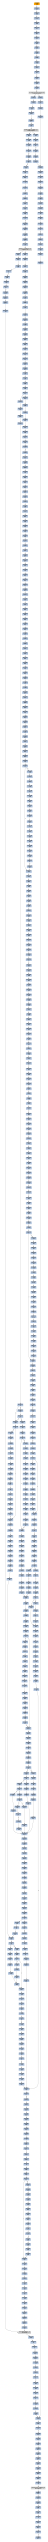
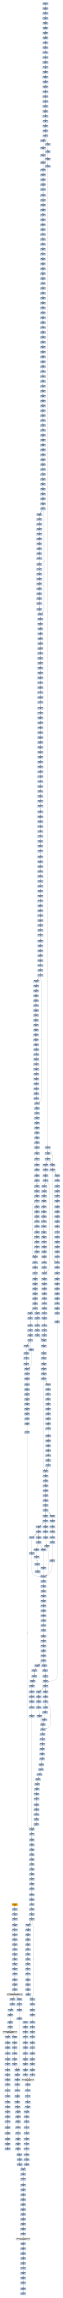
node "VIRTUALALLOC_KERNEL32_DLL VIRTUALALLOC": removed
node "0x004a7425 ret": added
